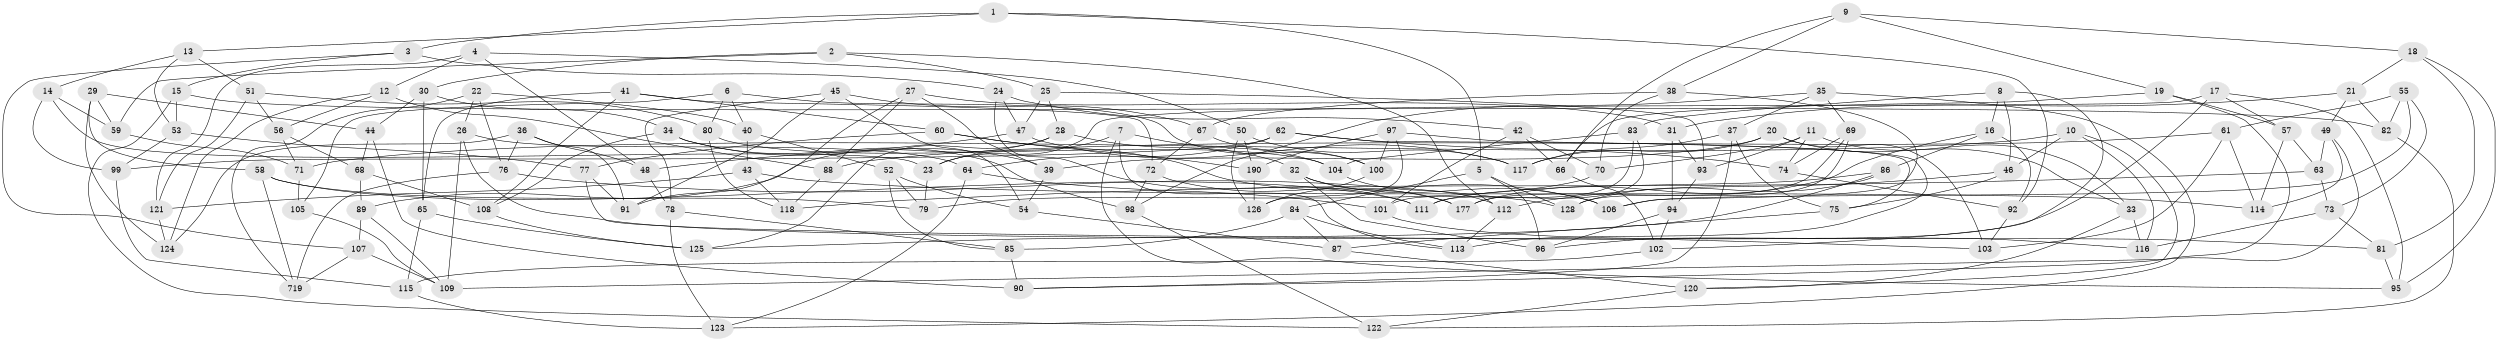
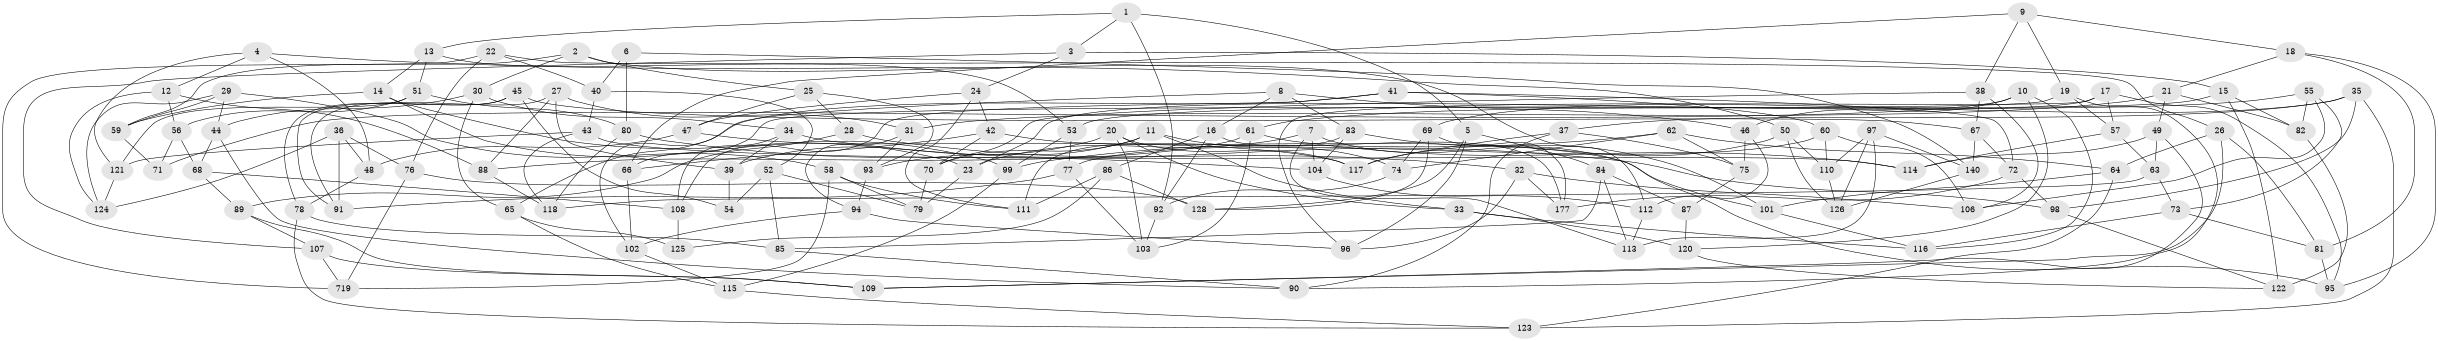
edge "28" -- "125": removed
node "190": label "190" -> "110"
node "100": label "100" -> "140"
node "105": removed
edge "54" -- "87": removed
